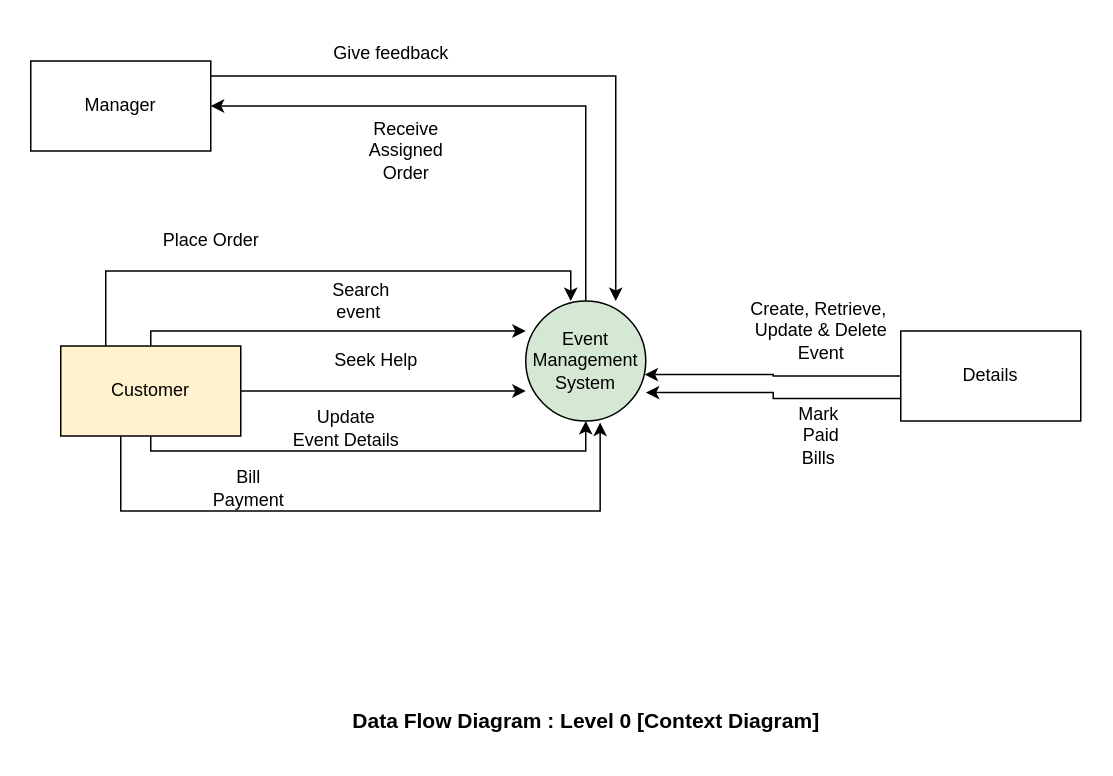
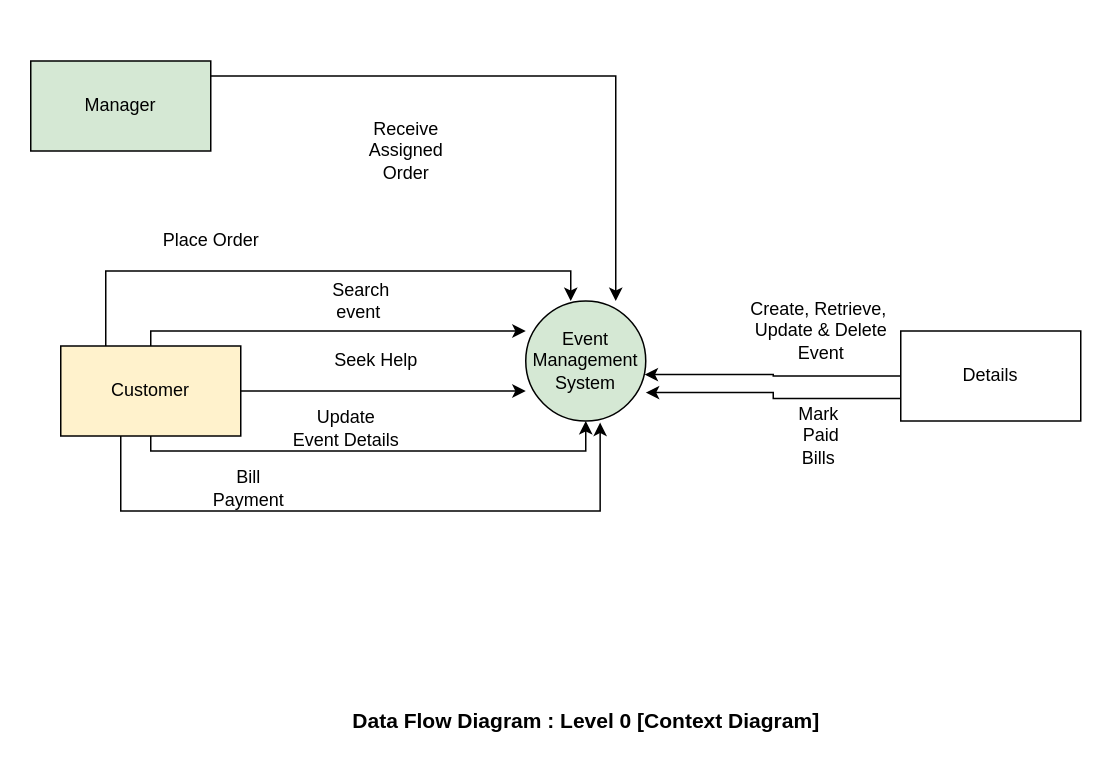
node "Give feedback": removed
node "Manager": fillcolor #ffffff -> #d5e8d4
edge "Event Management System" -> "Manager": removed
